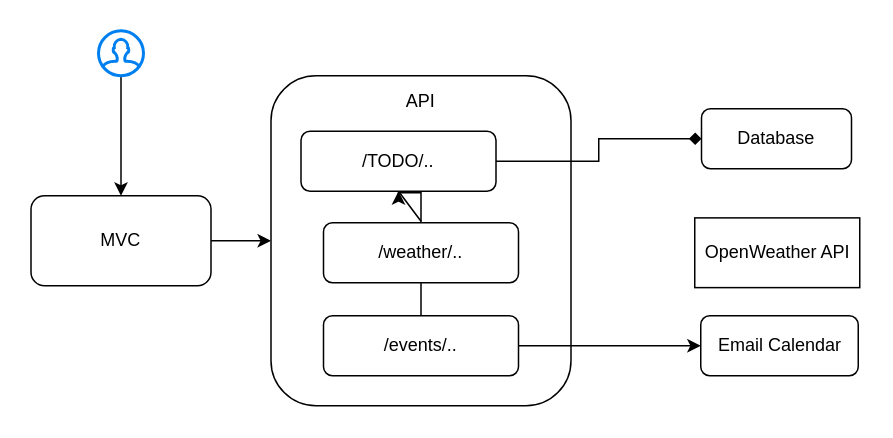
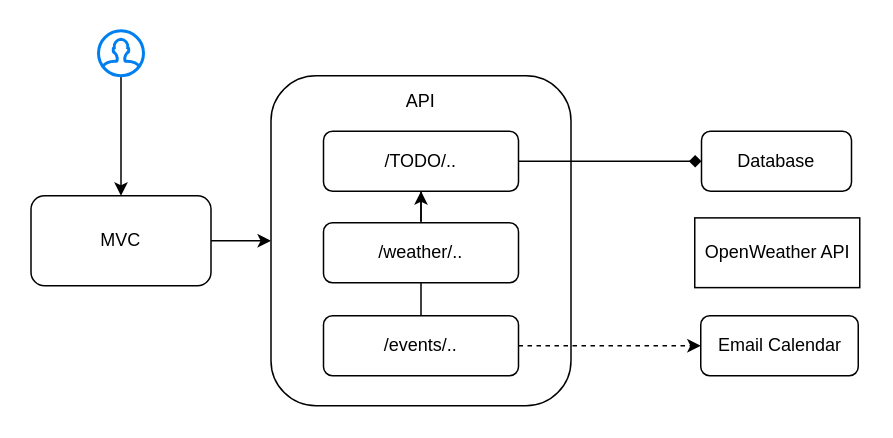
node "Database": moved (776, 139) -> (776, 161)
node "/TODO/..": moved (398, 161) -> (421, 161)
edge "/events/.." -> "Email Calendar": style solid -> dashed
